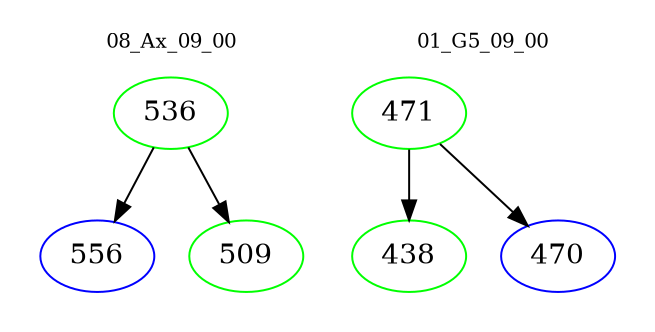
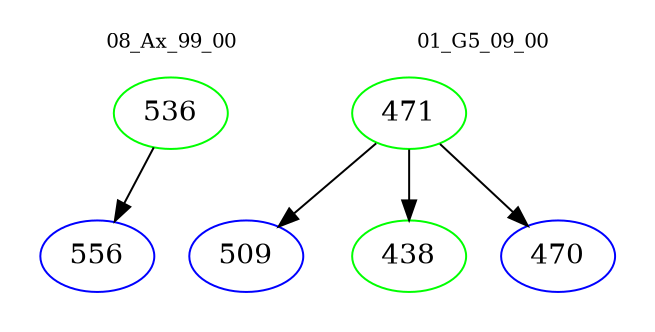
cluster "08_Ax_09_00": label "08_Ax_09_00" -> "08_Ax_99_00"
edge "536" -> "509": now "471" -> "509"
node "509": color green -> blue
